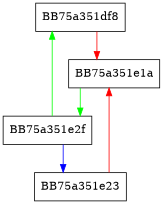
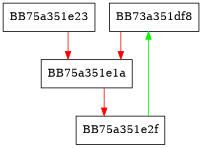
node "BB75a351df8": label "BB75a351df8" -> "BB73a351df8"
edge "BB75a351e1a" -> "BB75a351e2f": color green -> red
edge "BB75a351e2f" -> "BB75a351e23": removed
